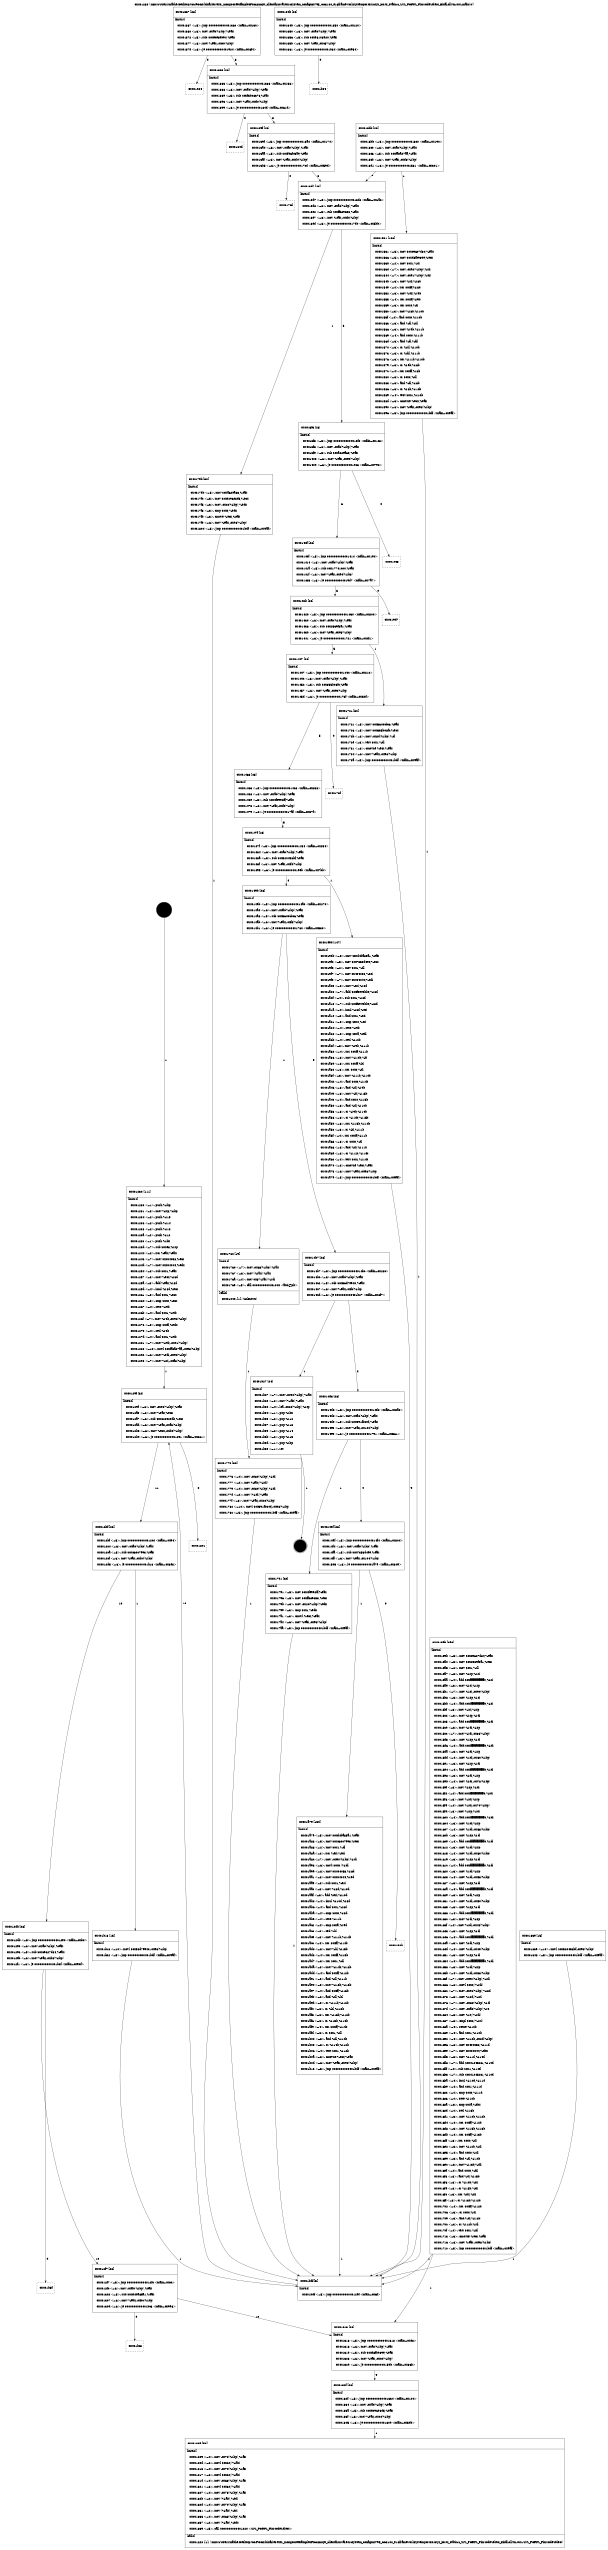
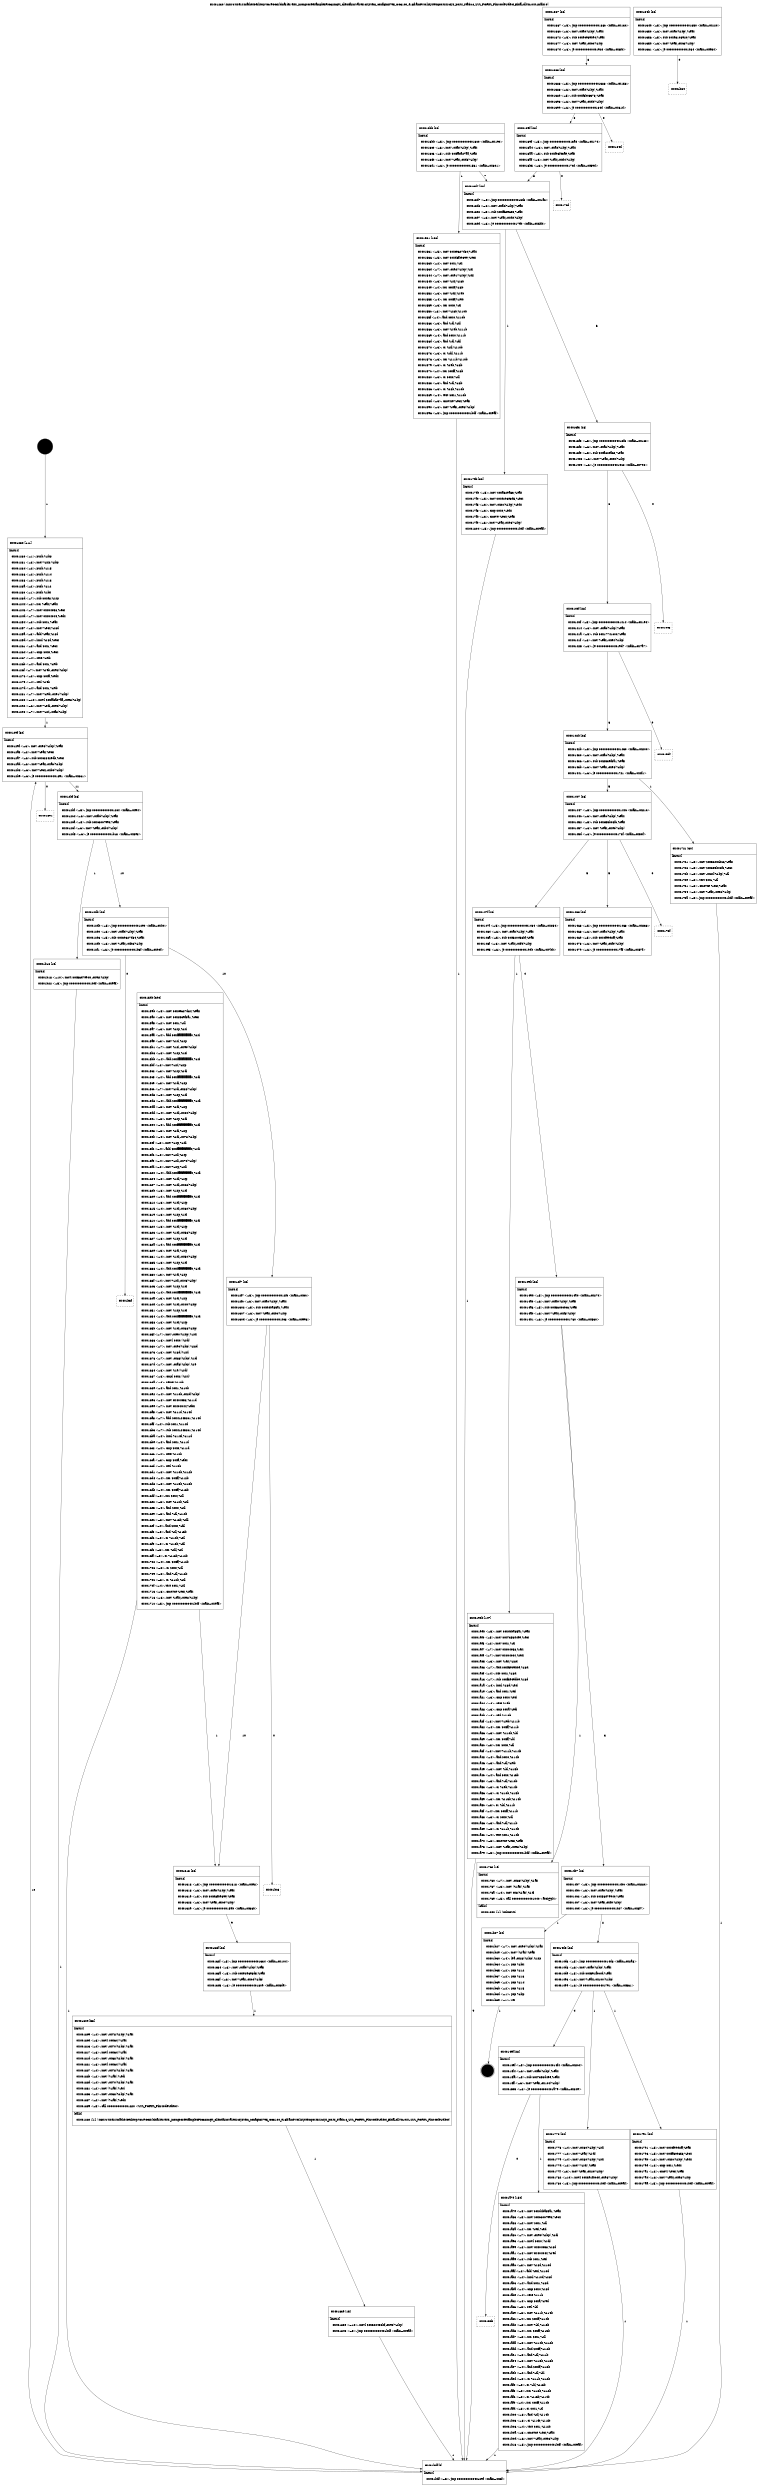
node "0x401924": removed
edge "0x401463 [28]" -> "0x40147f [28]": now "0x401447 [28]" -> "0x40147f [28]"
edge "0x401760 [19]" -> "0x401773 [30]": now "0x4014d3 [28]" -> "0x401773 [30]"
edge "0x401809 [53]" -> "0x40183e [15]": added, label "1"
